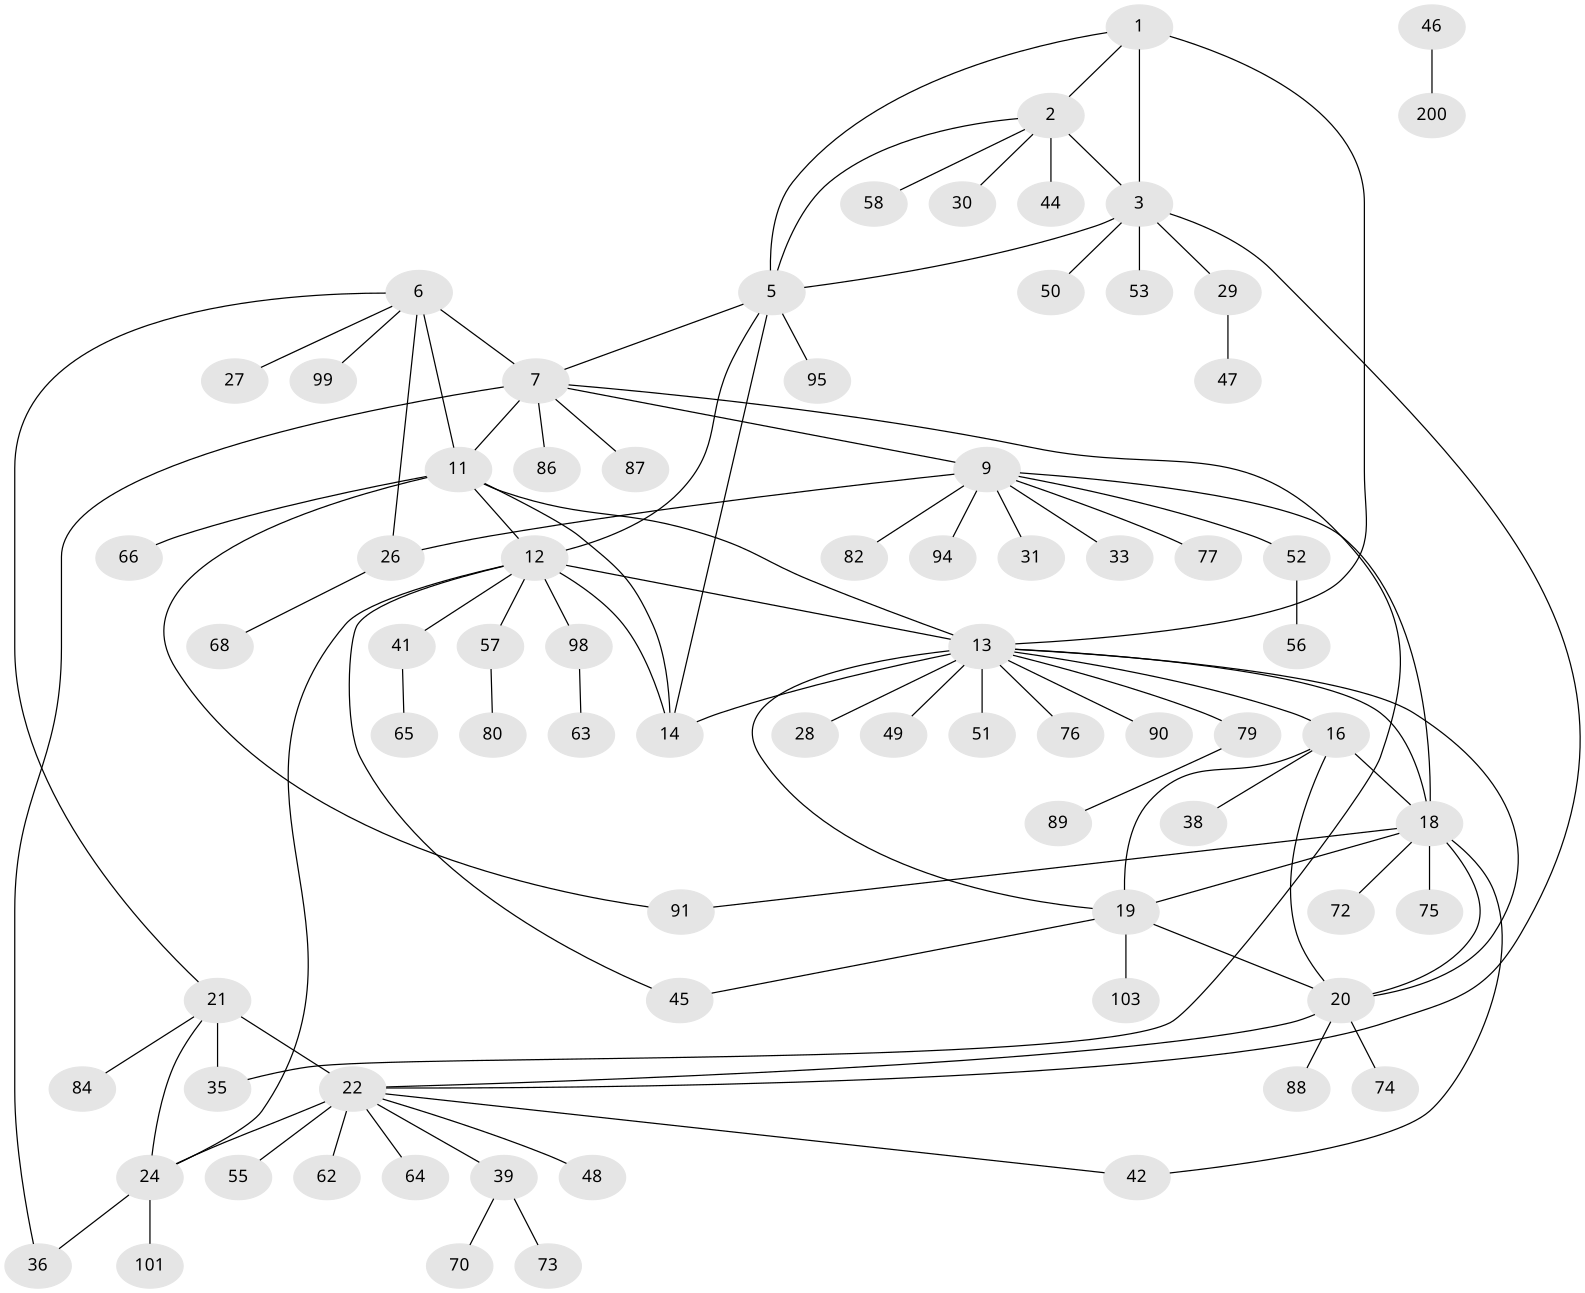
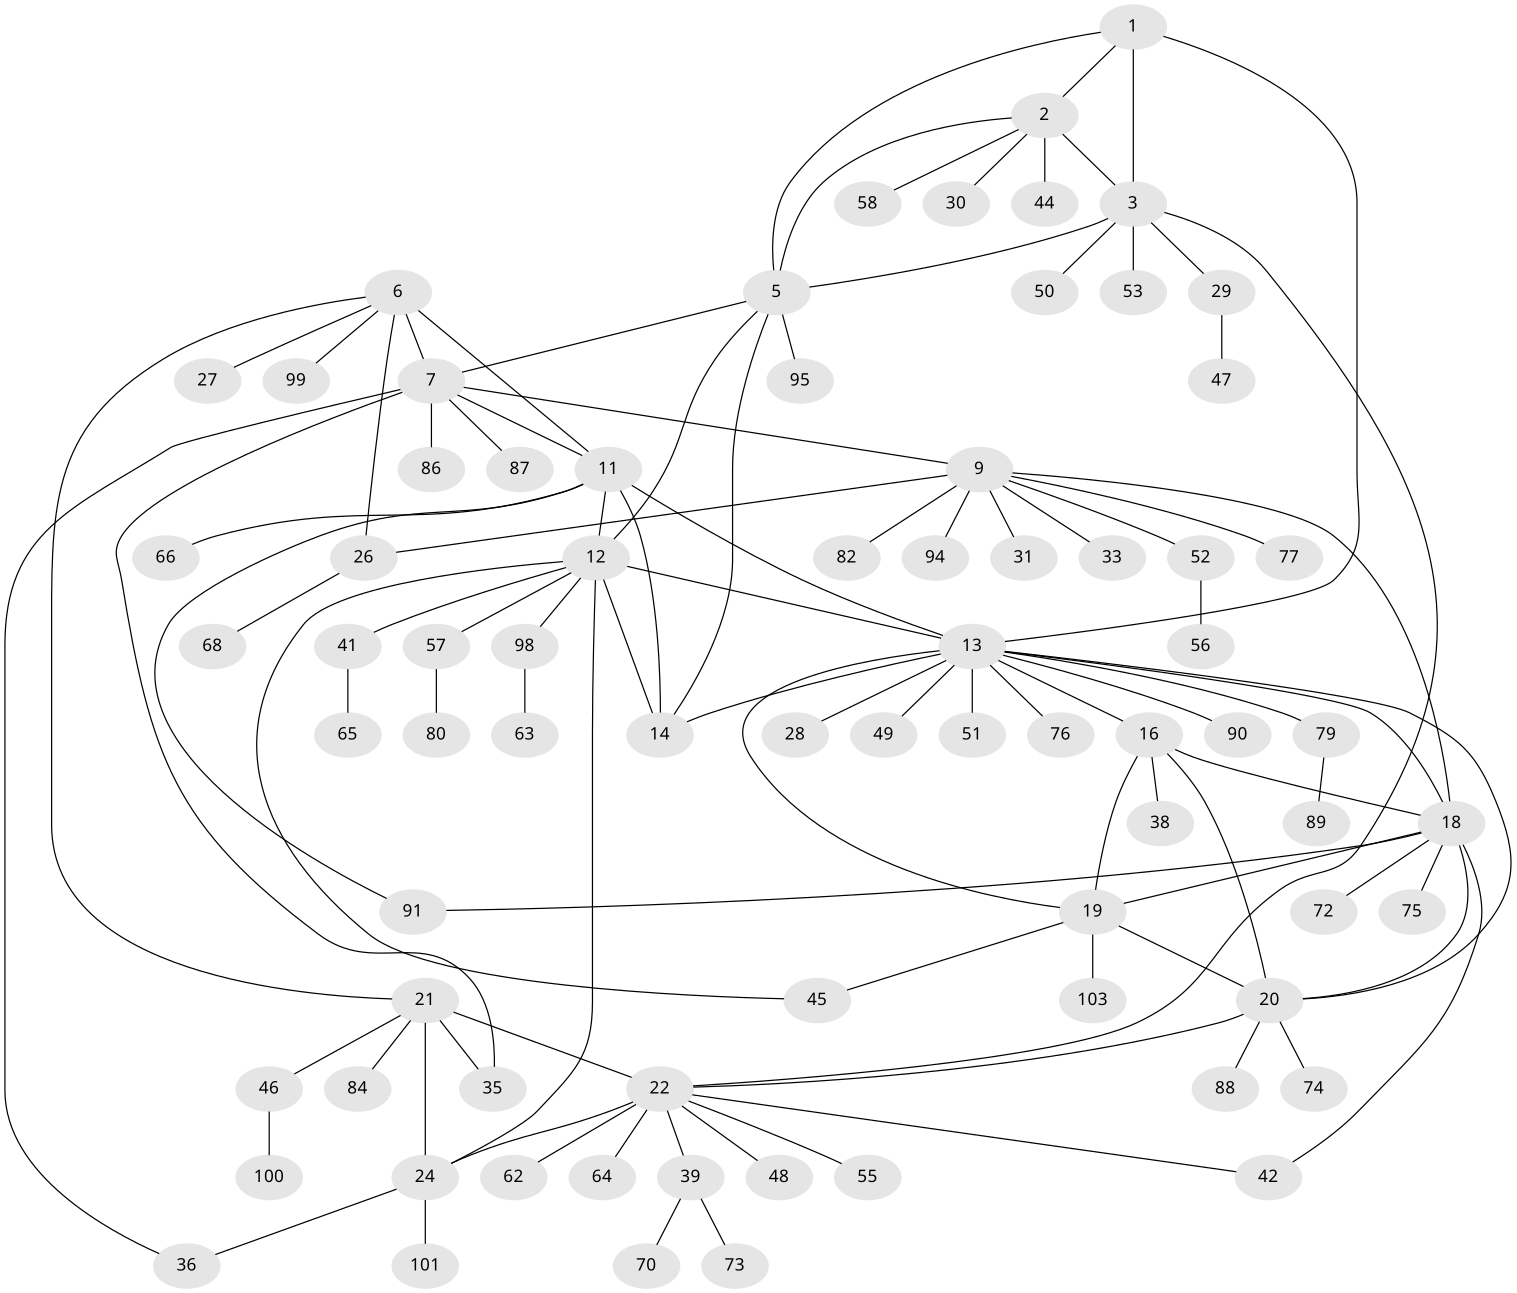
node "200": label "200" -> "100"
edge "21" -- "46": added
